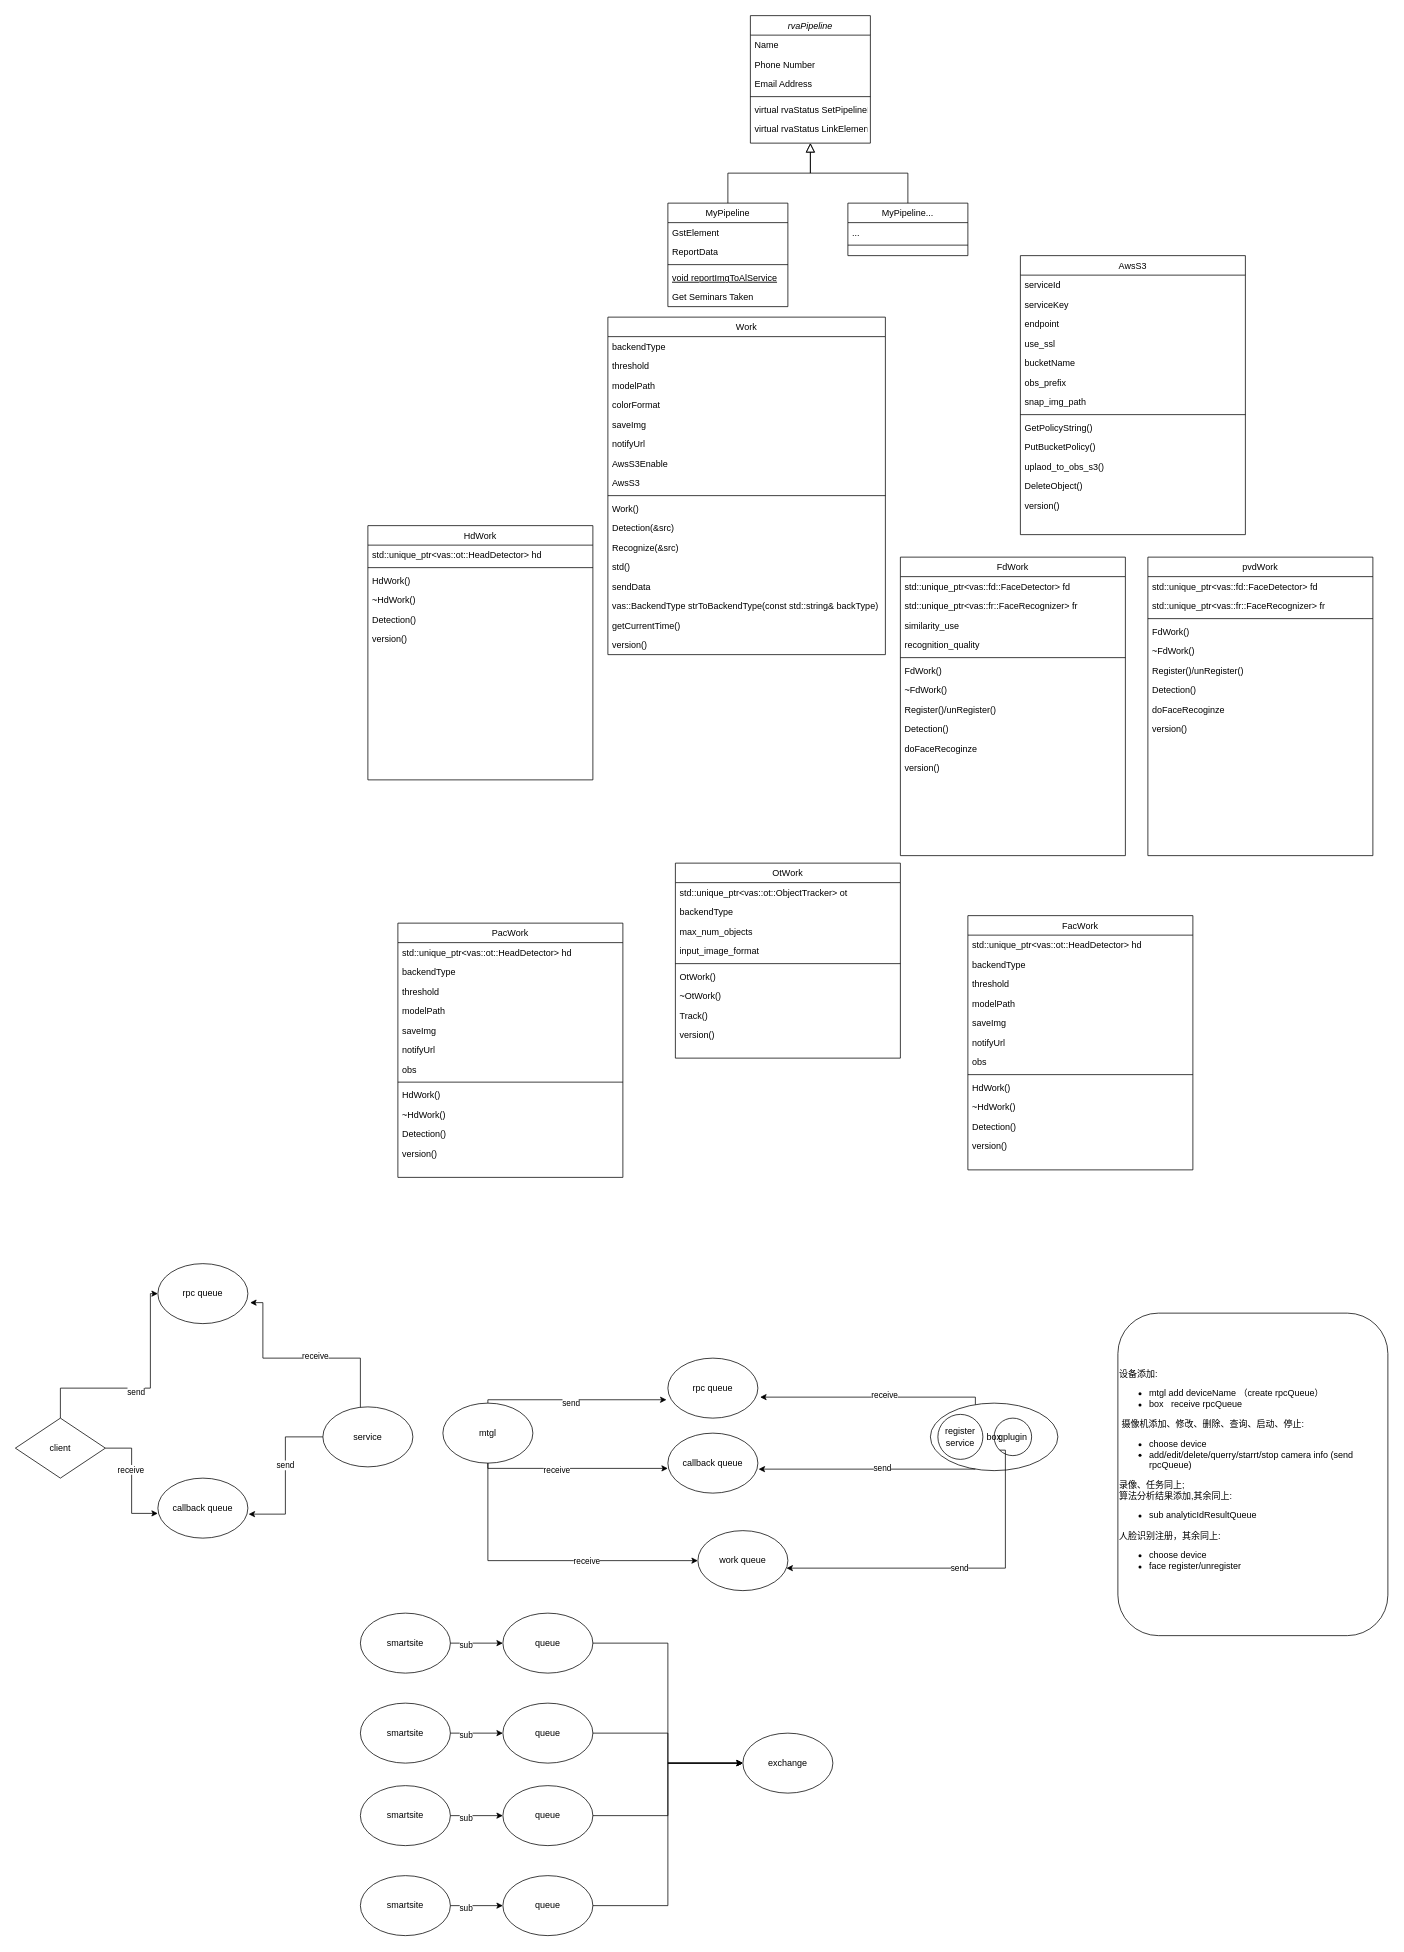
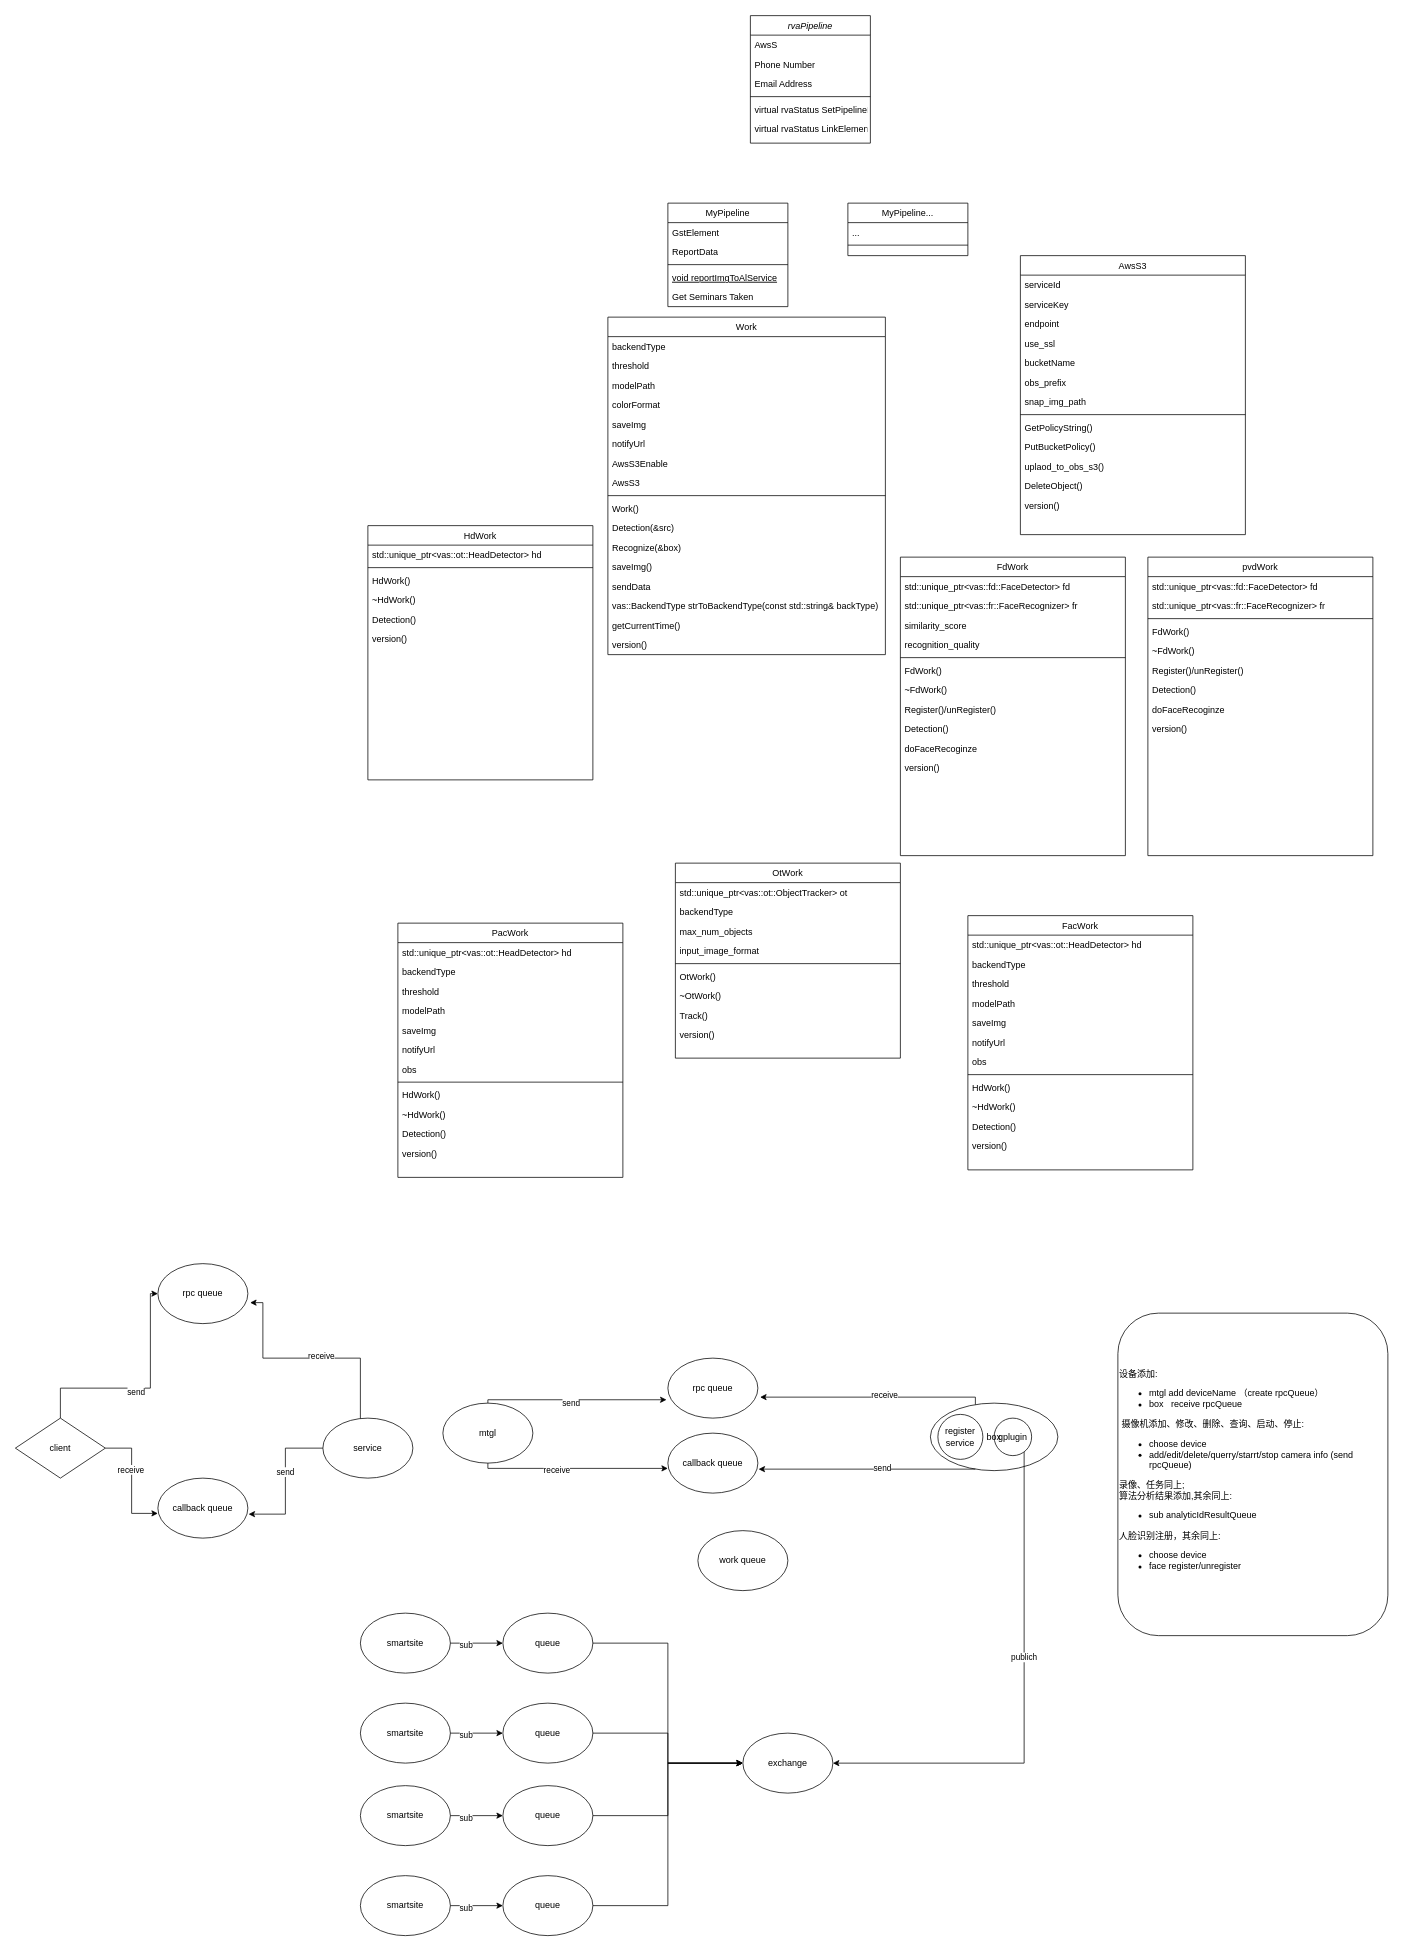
node "Name": label "Name" -> "AwsS"
edge "MyPipeline" -> "rvaPipeline": removed
edge "MyPipeline..." -> "rvaPipeline": removed
node "Recognize(&src)": label "Recognize(&src)" -> "Recognize(&box)"
node "std()": label "std()" -> "saveImg()"
node "similarity_use": label "similarity_use" -> "similarity_score"
node "service": moved (368, 1437) -> (368, 1448)
edge "gplugin" -> "work queue": removed, label "send"
edge "mtgl" -> "work queue": removed, label "receive"
edge "gplugin" -> "exchange": added, label "publich"
